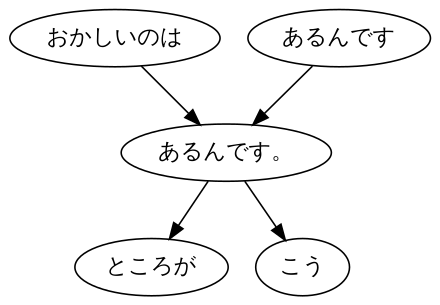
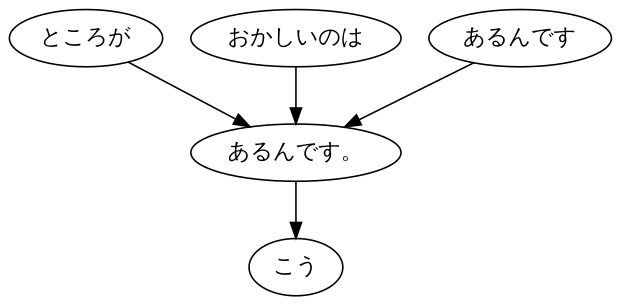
edge "あるんです。" -> "ところが": reversed
